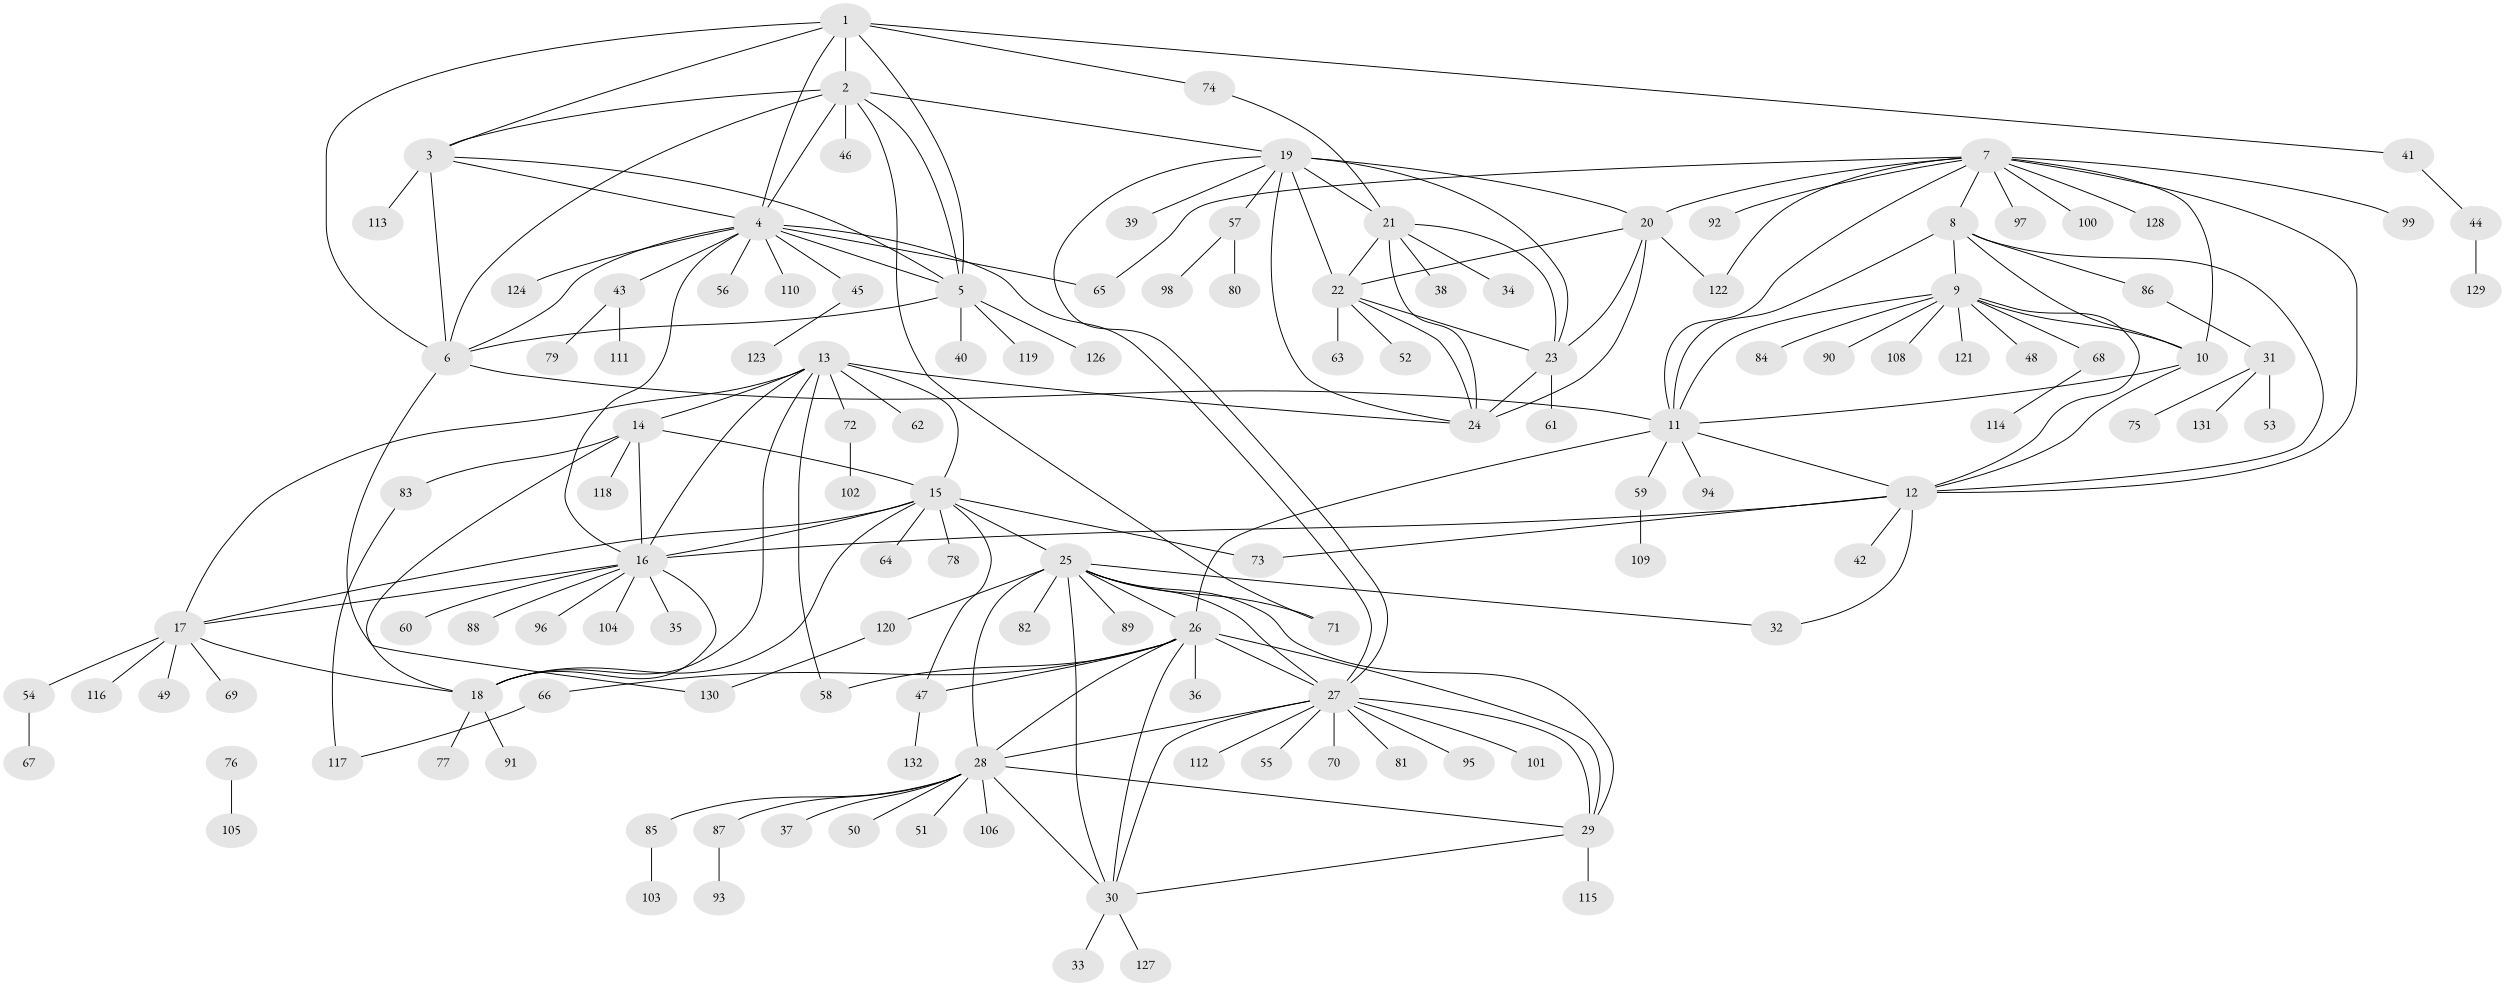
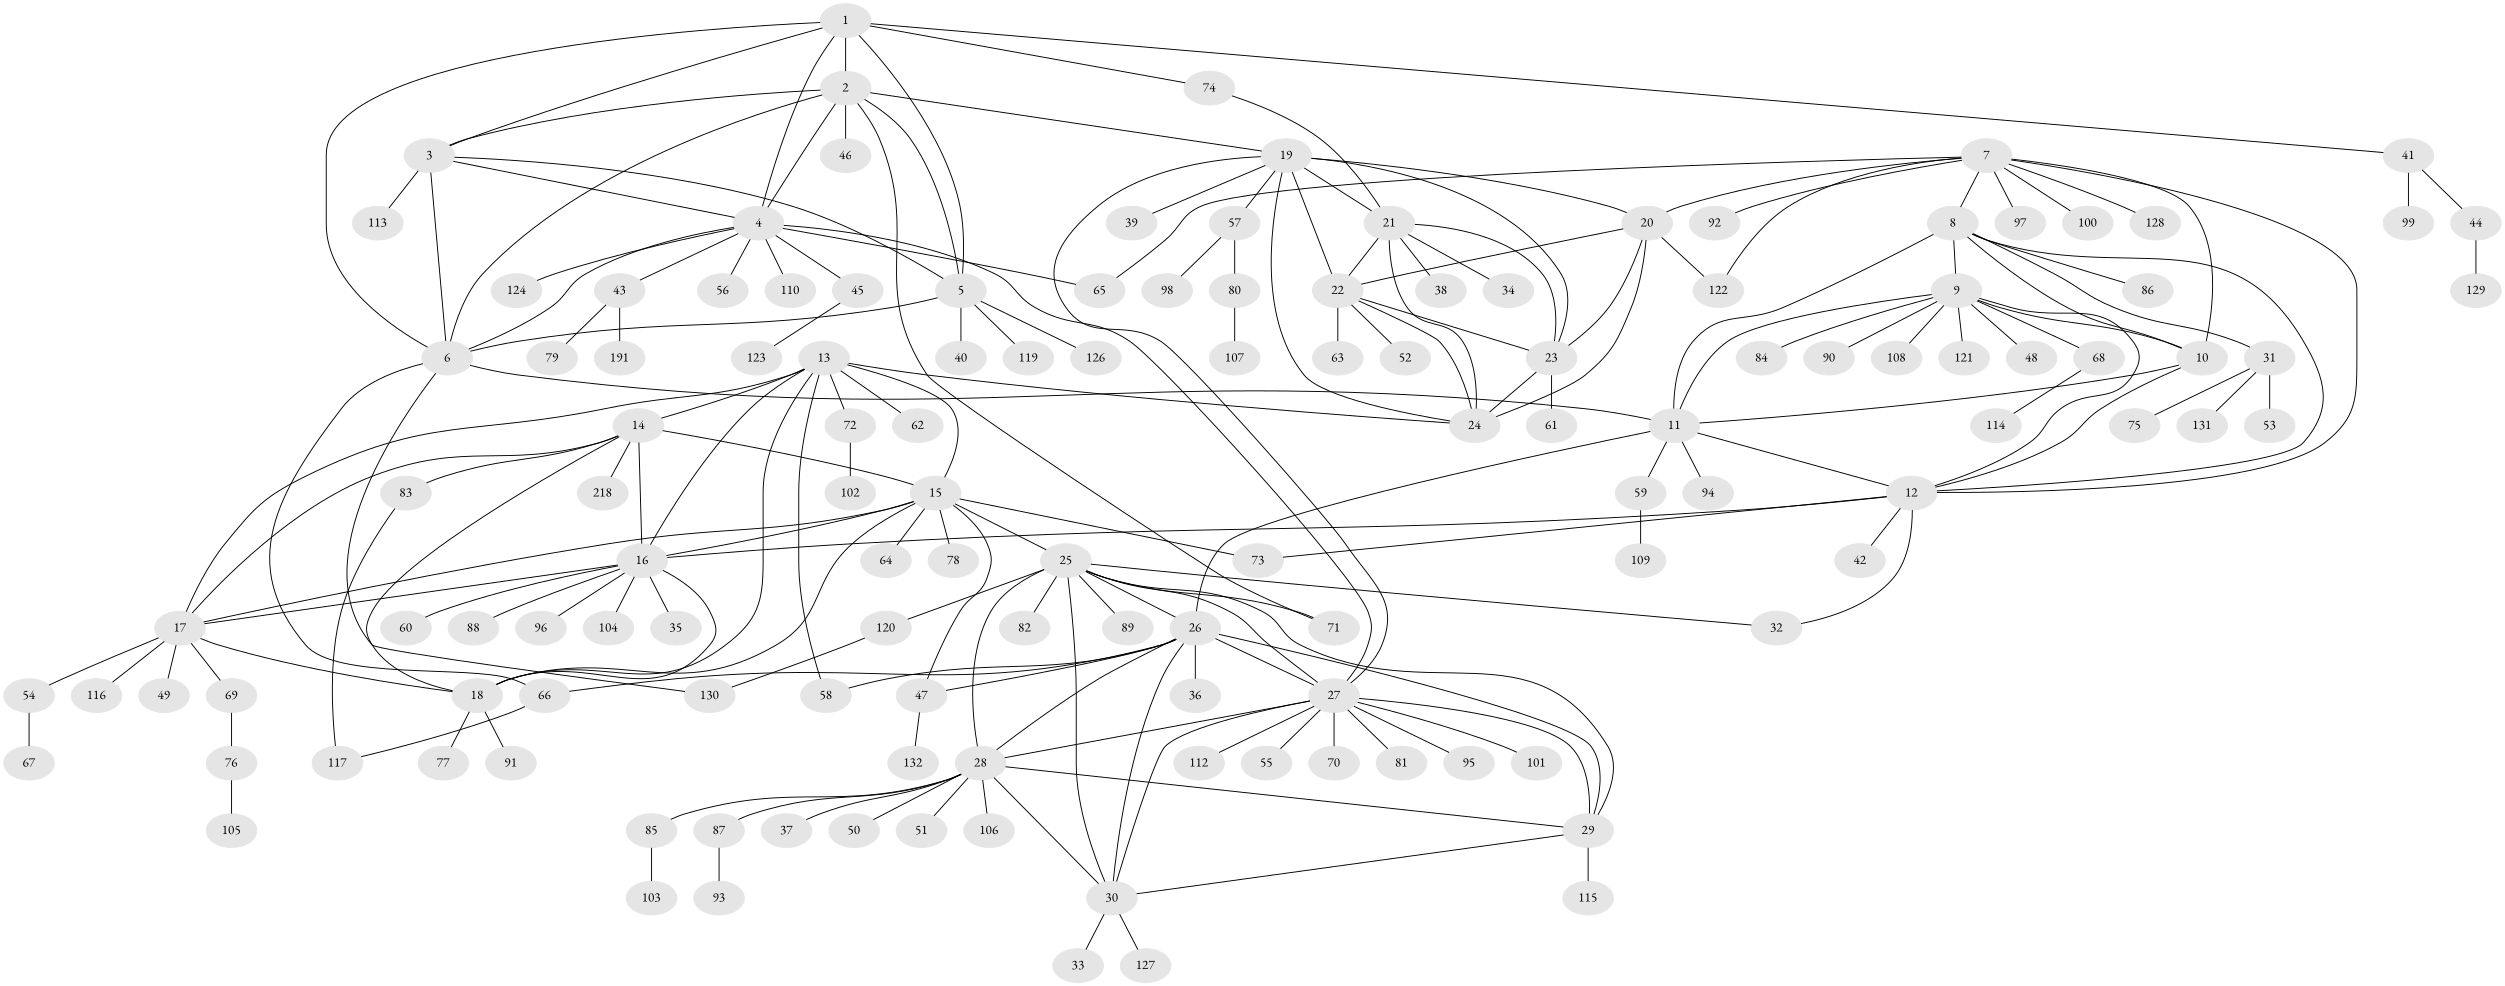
edge "7" -- "99": now "41" -- "99"
edge "4" -- "5": removed
edge "7" -- "11": removed
edge "86" -- "31": now "8" -- "31"
node "111": label "111" -> "191"
node "107": added
edge "4" -- "16": removed
edge "14" -- "17": added
node "118": label "118" -> "218"
edge "6" -- "66": added
edge "69" -- "76": added
